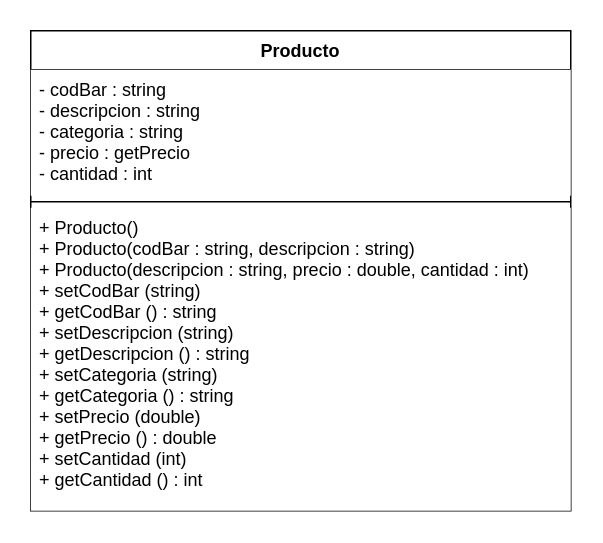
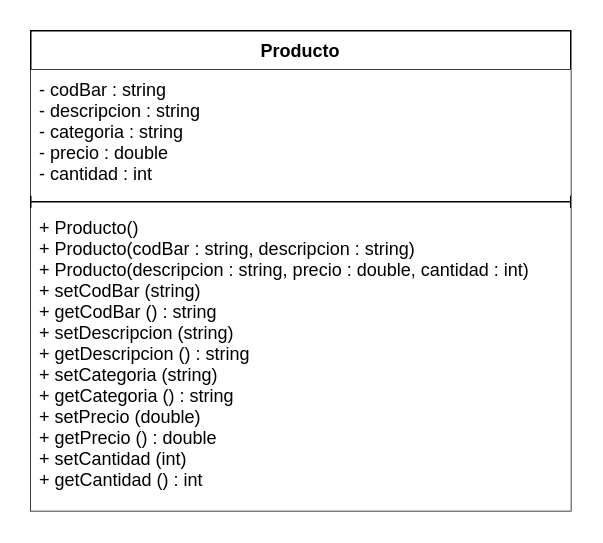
node "- codBar : string - descripcion : string - categoria : string - precio : getPrecio - cantidad : int": label "- codBar : string - descripcion : string - categoria : string - precio : getPrecio - cantidad : int" -> "- codBar : string - descripcion : string - categoria : string - precio : double - cantidad : int"
